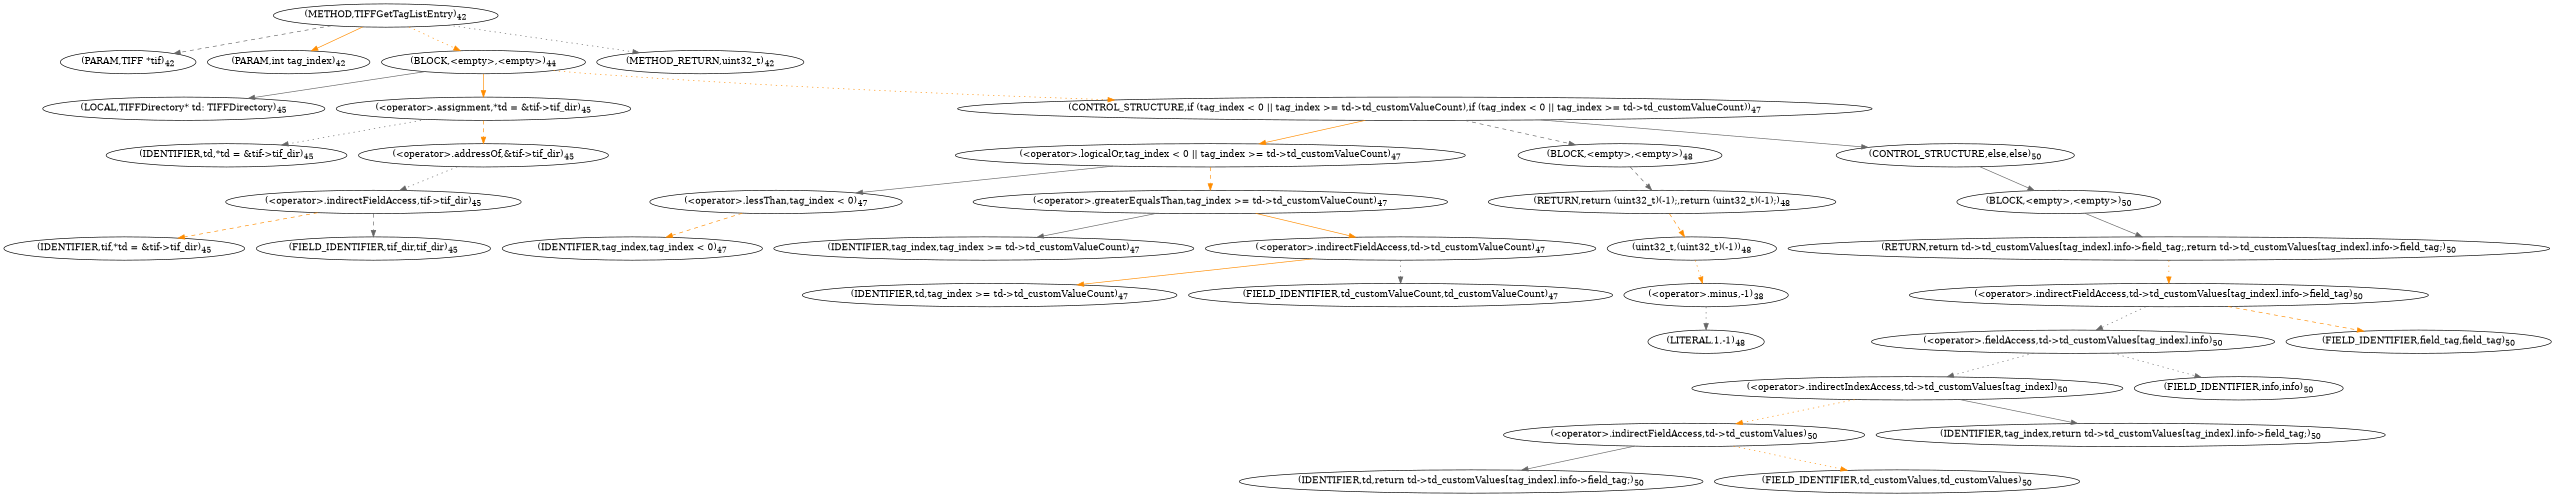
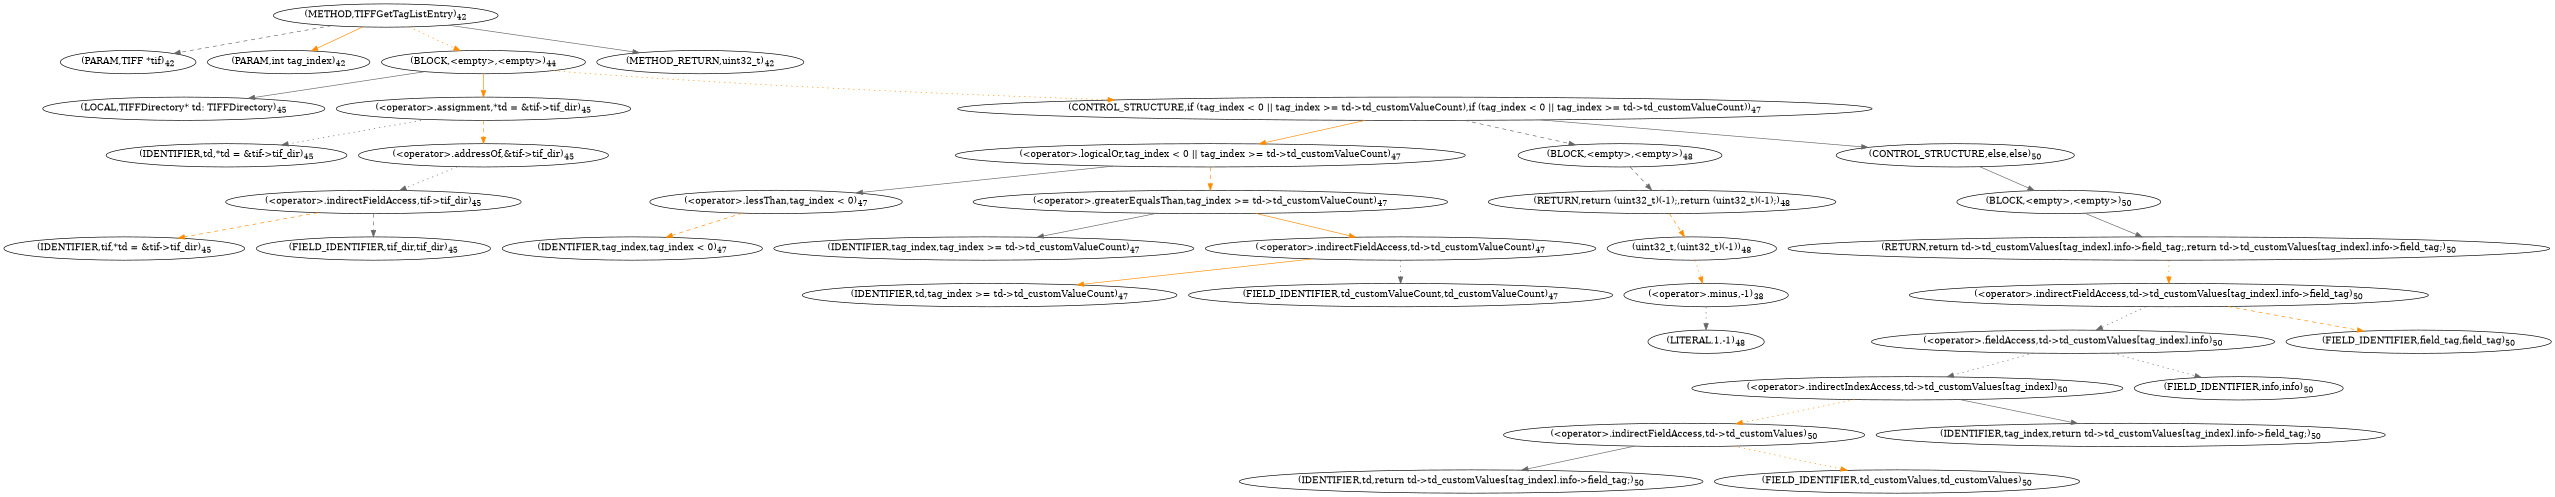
edge "(METHOD,TIFFGetTagListEntry)" -> "(METHOD_RETURN,uint32_t)": style dotted -> solid
